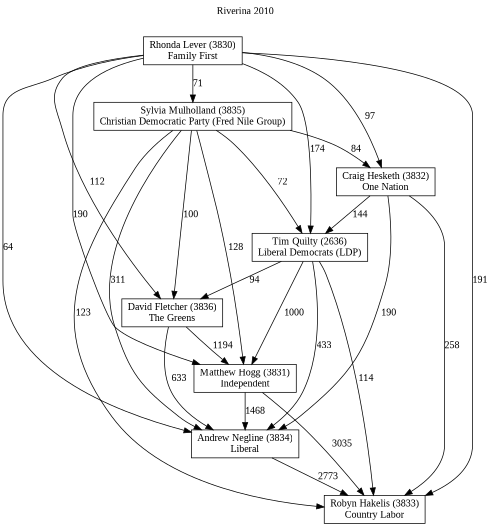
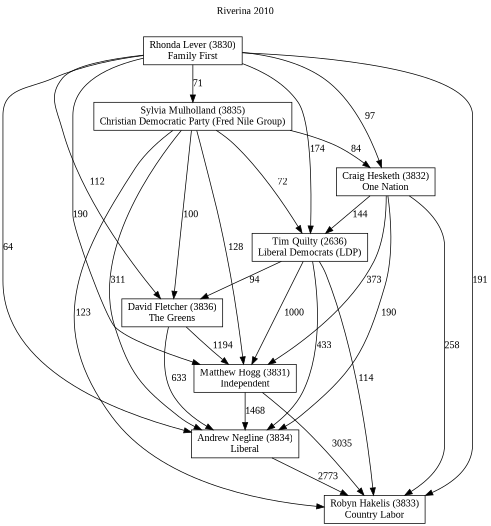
edge "Craig Hesketh (3832) One Nation" -> "Matthew Hogg (3831) Independent": added, label "373"
